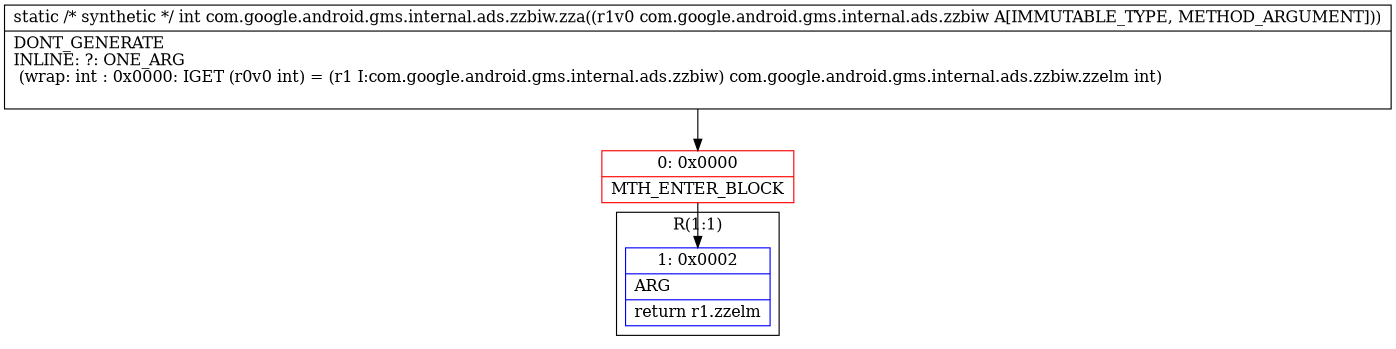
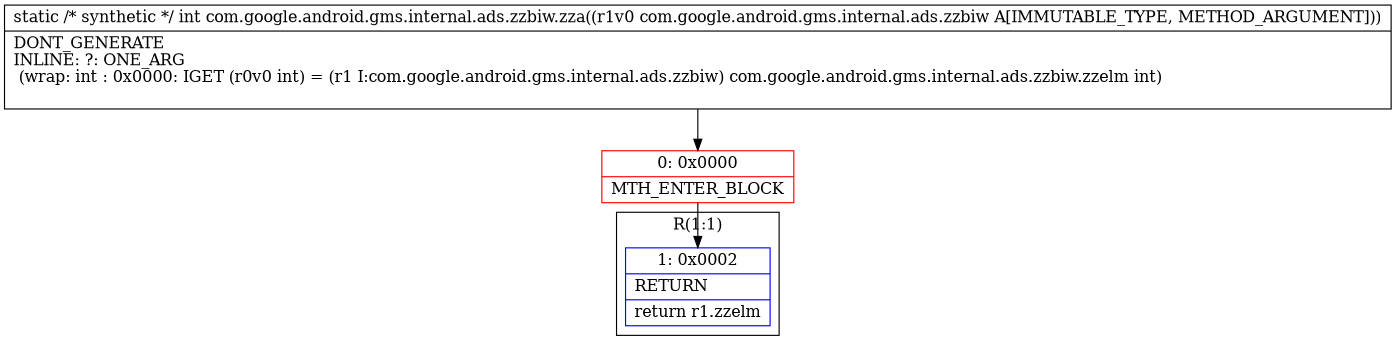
node "1: 0x0002": text "ARG" -> "RETURN"
